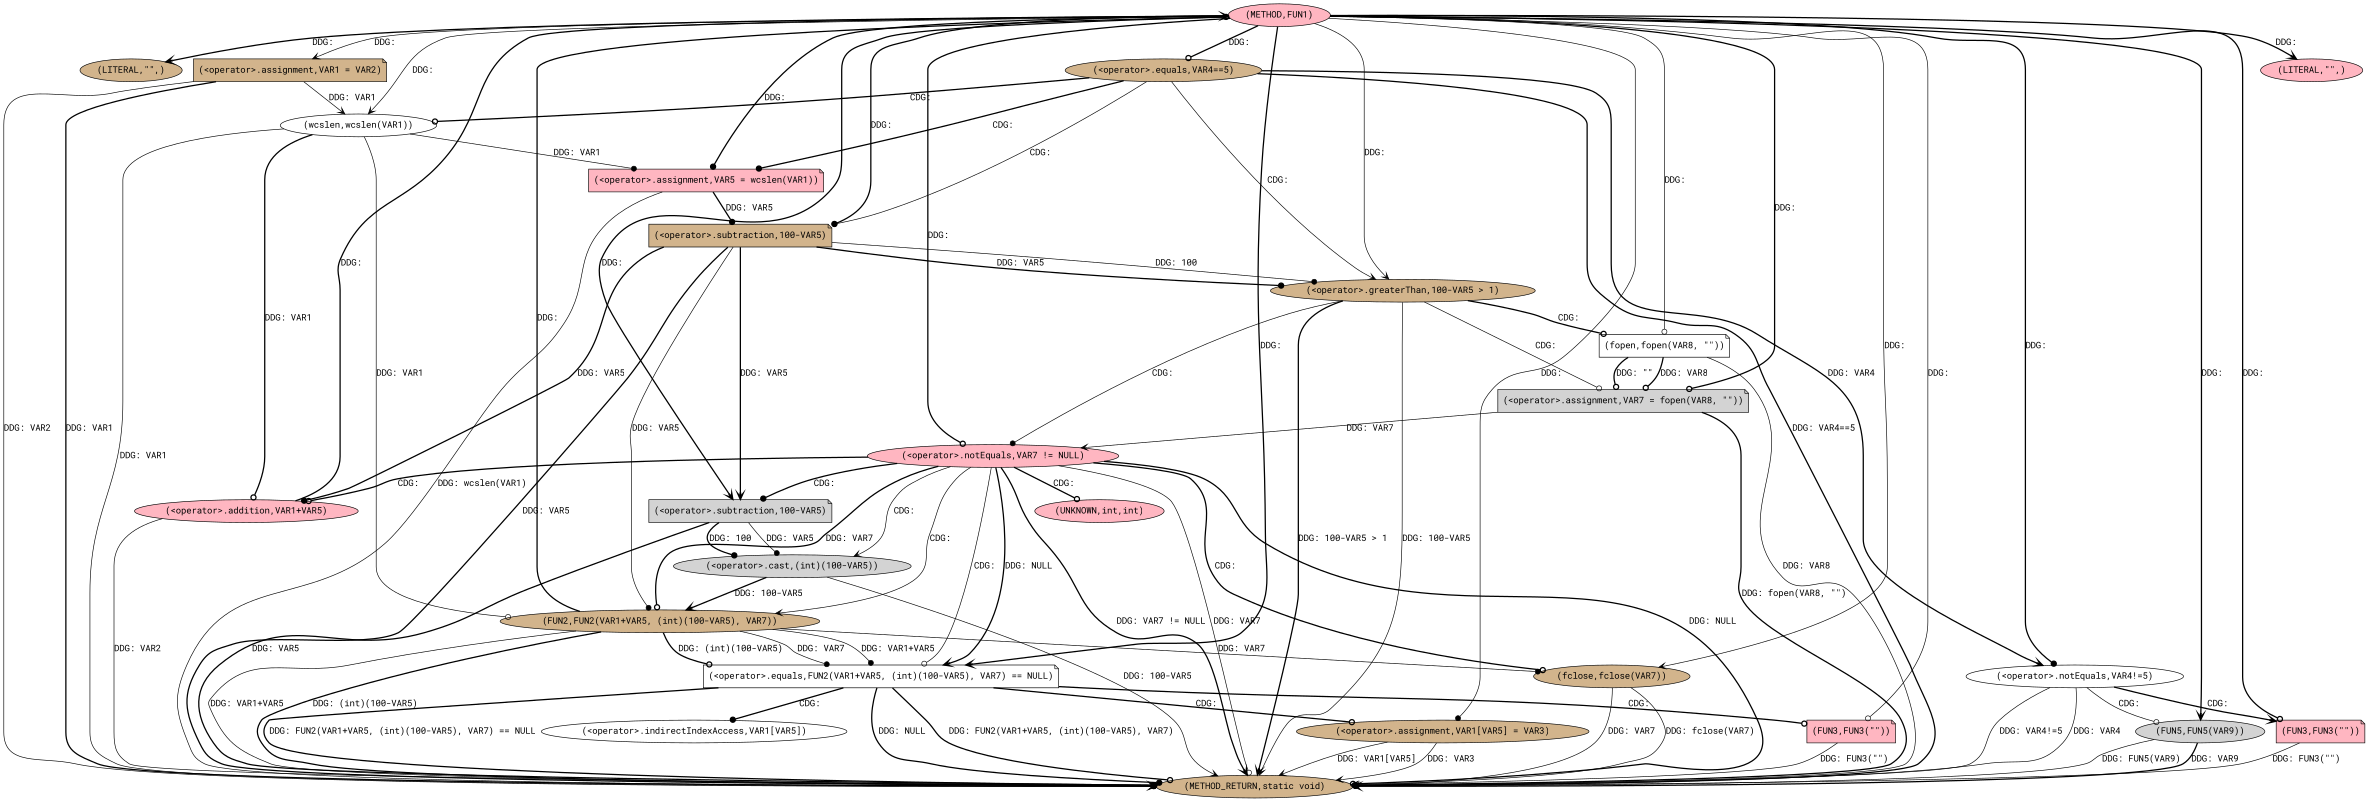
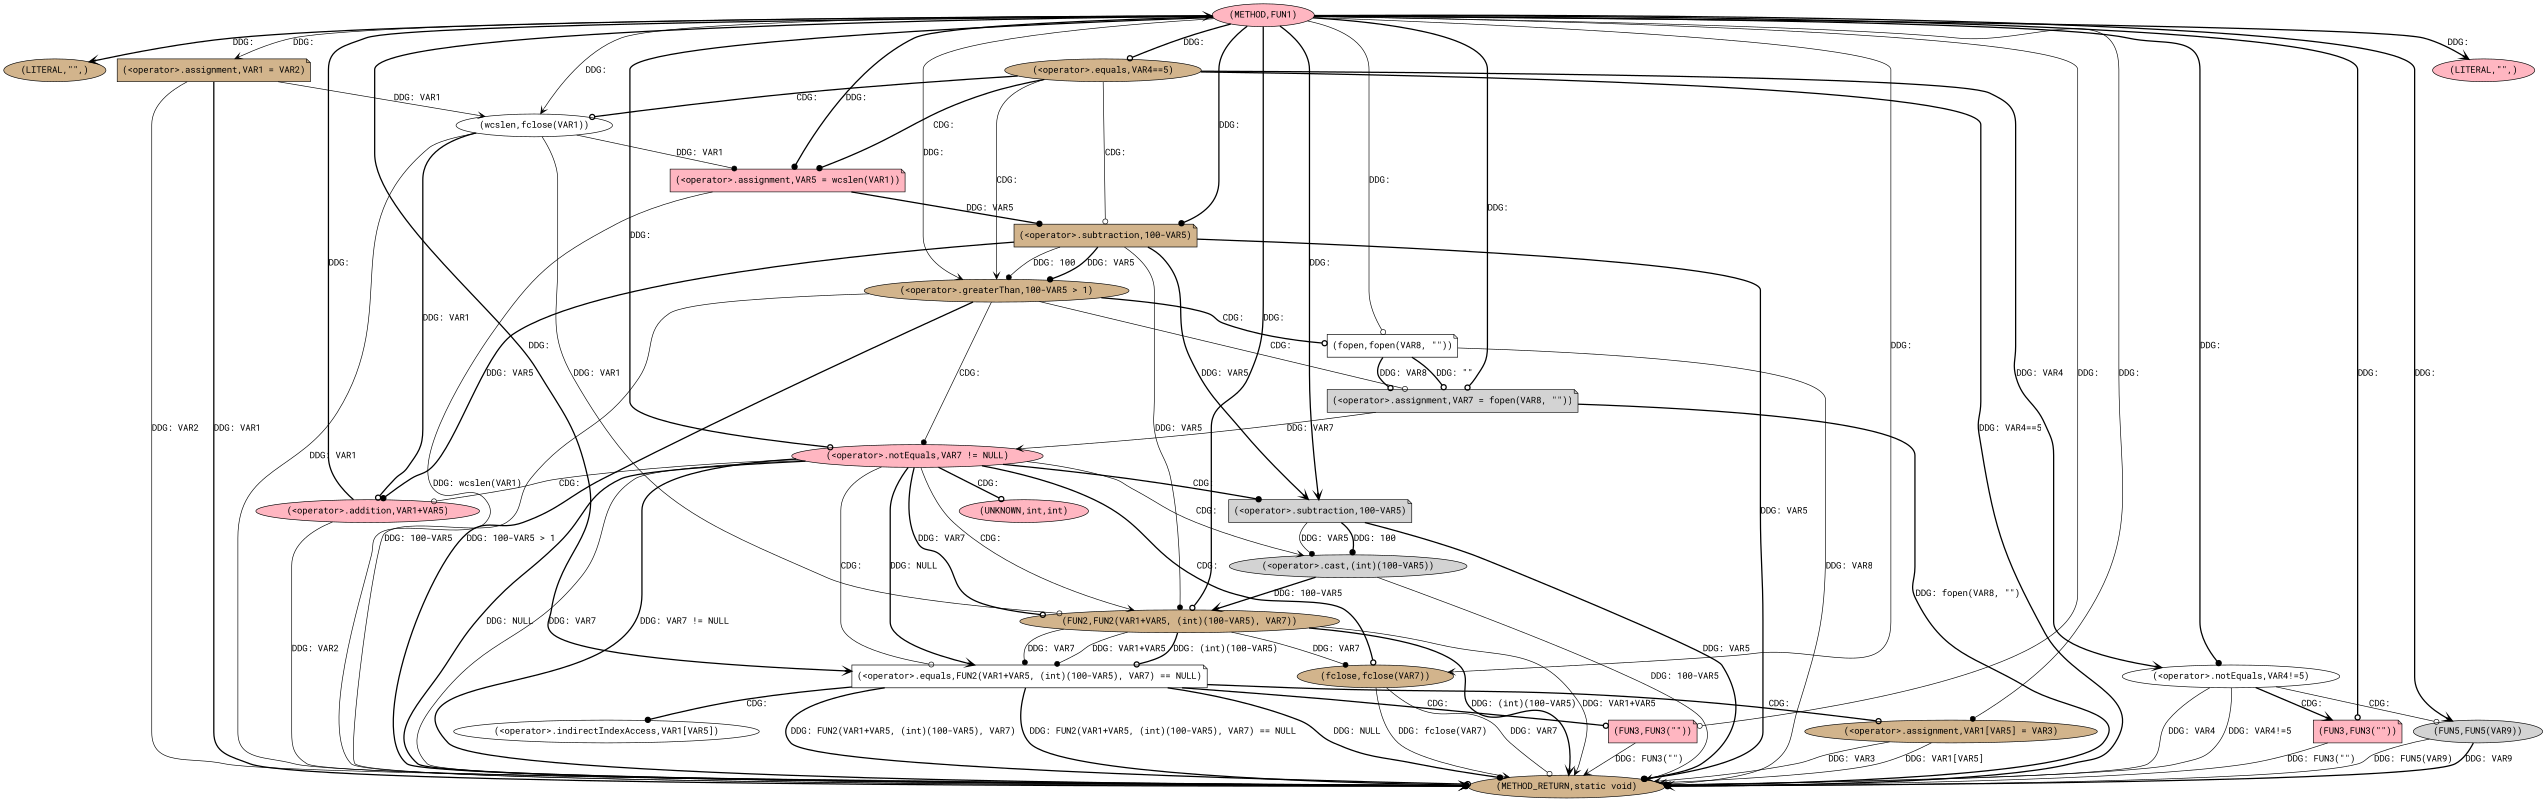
edge "(FUN2,FUN2(VAR1+VAR5, (int)(100-VAR5), VAR7))" -> "(METHOD,FUN1)": reversed
node "(wcslen,wcslen(VAR1))": label "(wcslen,wcslen(VAR1))" -> "(wcslen,fclose(VAR1))"
edge "(<operator>.notEquals,VAR7 != NULL)" -> "(<operator>.addition,VAR1+VAR5)": style bold -> solid
